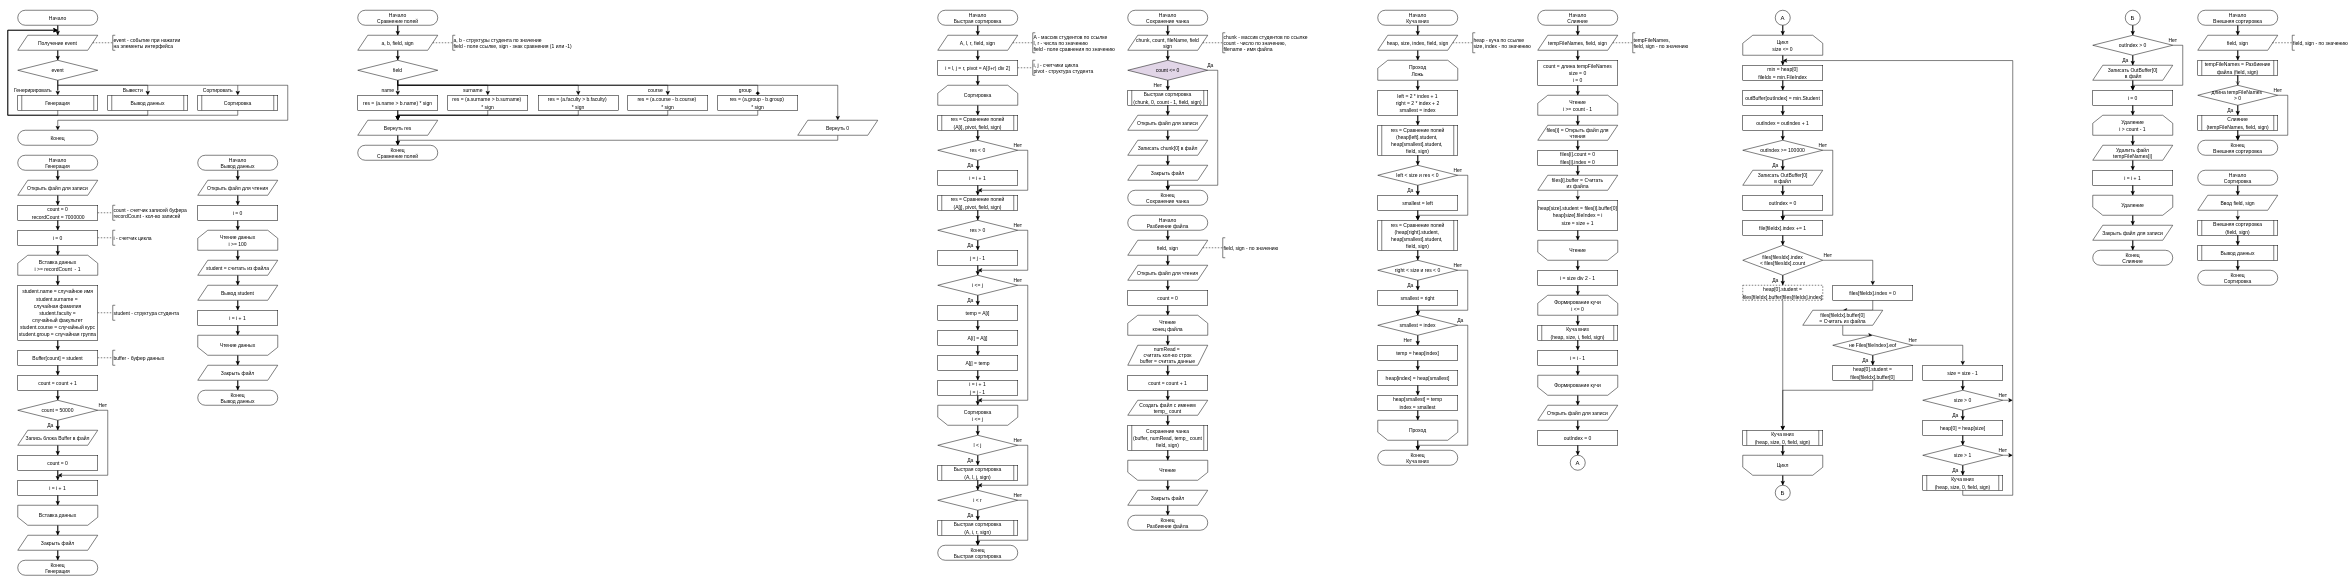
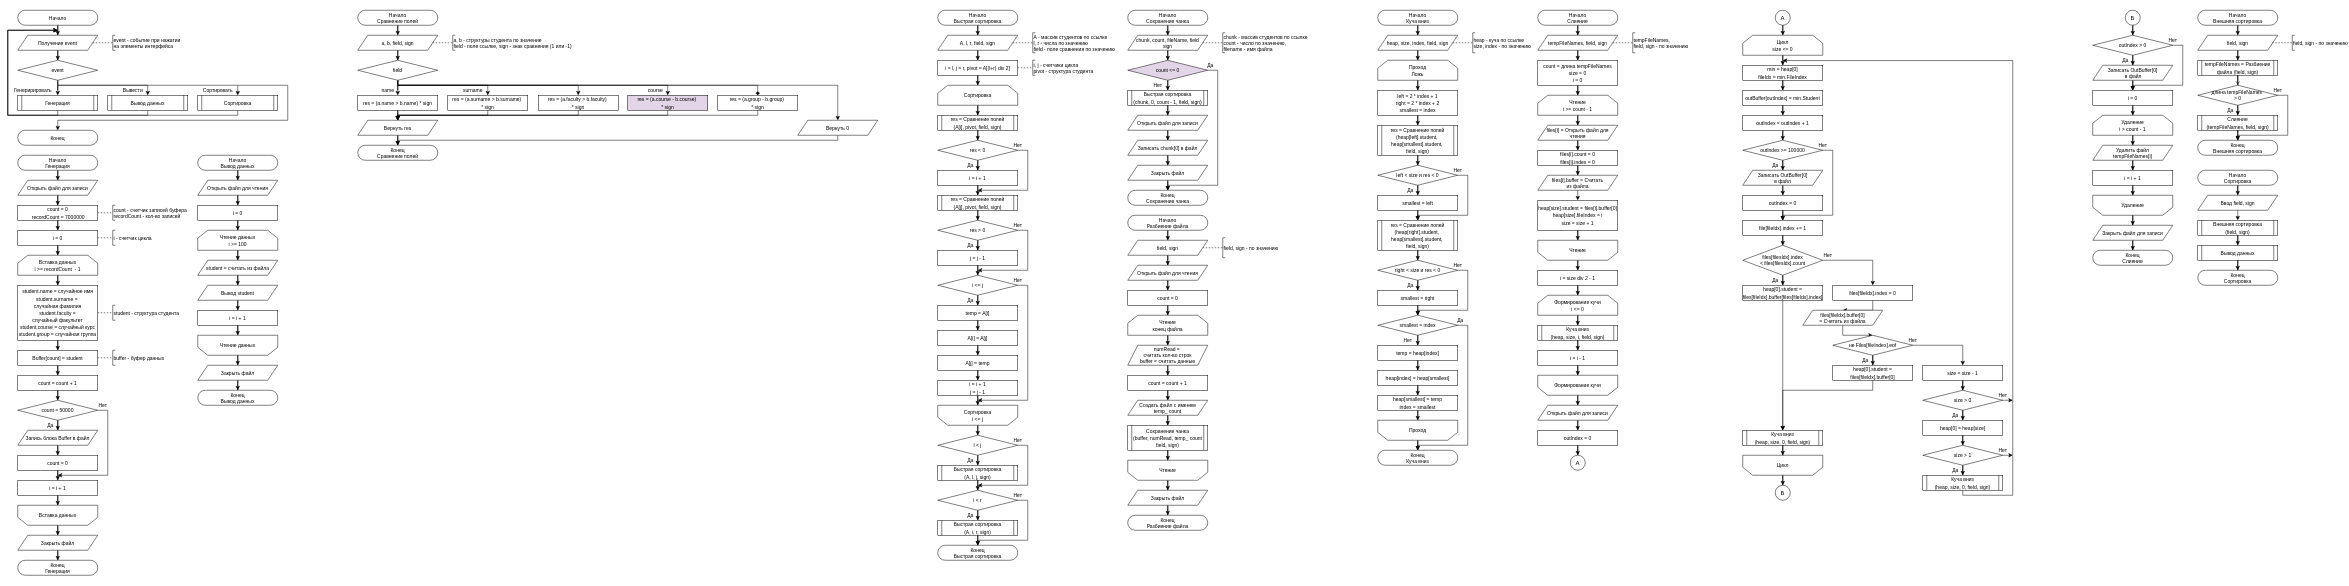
node "group": removed
node "res = (a.course - b.course) * sign": fillcolor #ffffff -> #e1d5e7
node "heap[0].student = files[fileIdx].buffer[files[fileIdx].index]": style dashed -> solid
